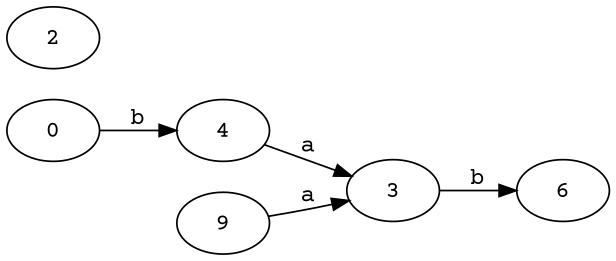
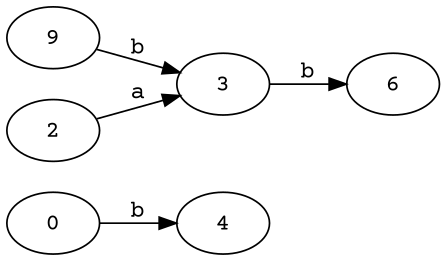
edge "4" -> "3": now "2" -> "3"
edge "9" -> "3": label "a" -> "b"
